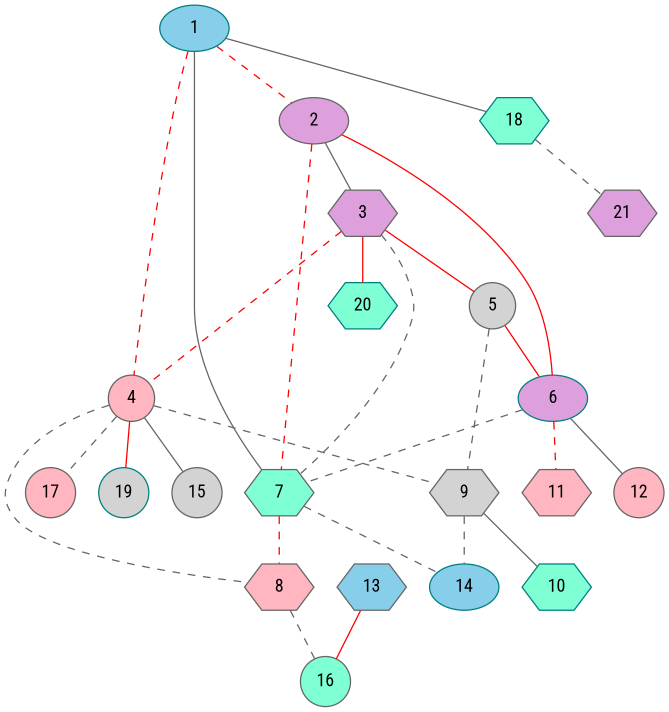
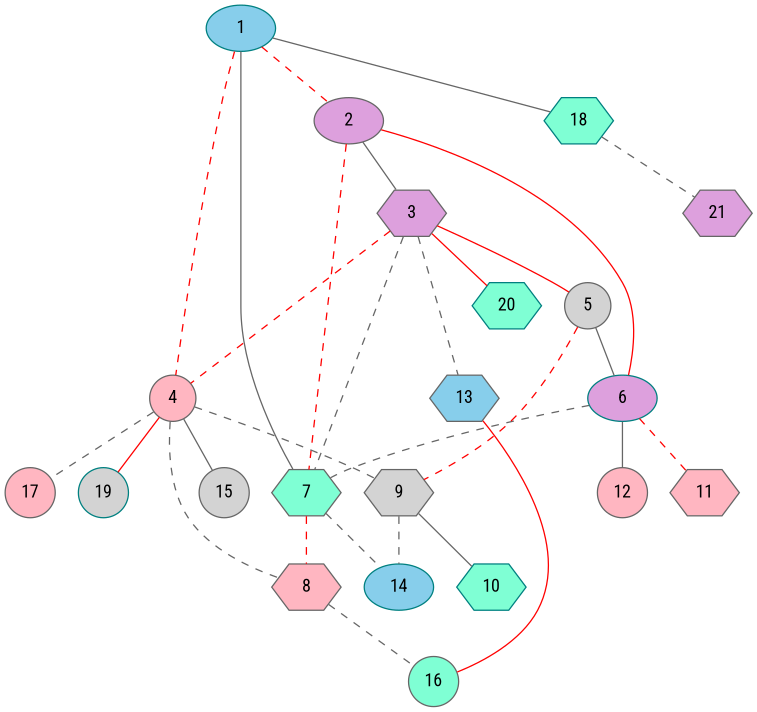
edge "3" -- "13": added
edge "5" -- "6": color red -> gray40
edge "5" -- "9": color gray40 -> red
